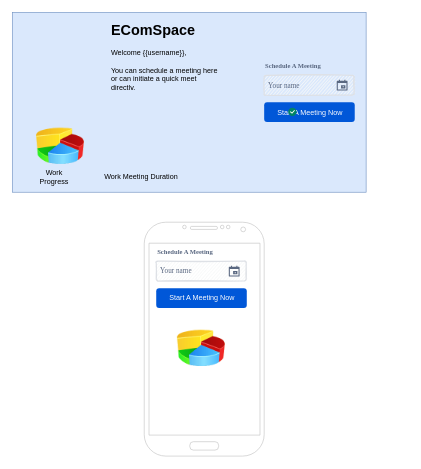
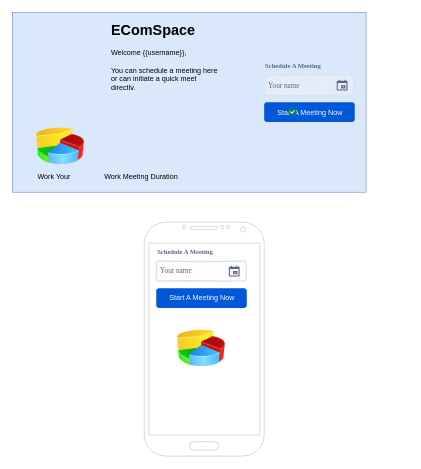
node "Work Progress": label "Work Progress" -> "Work Your"
